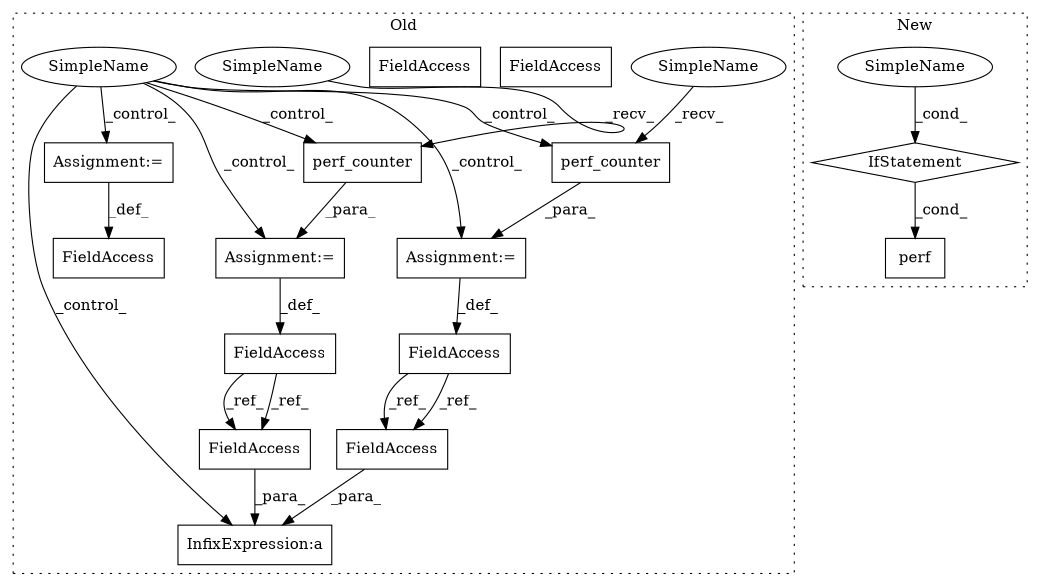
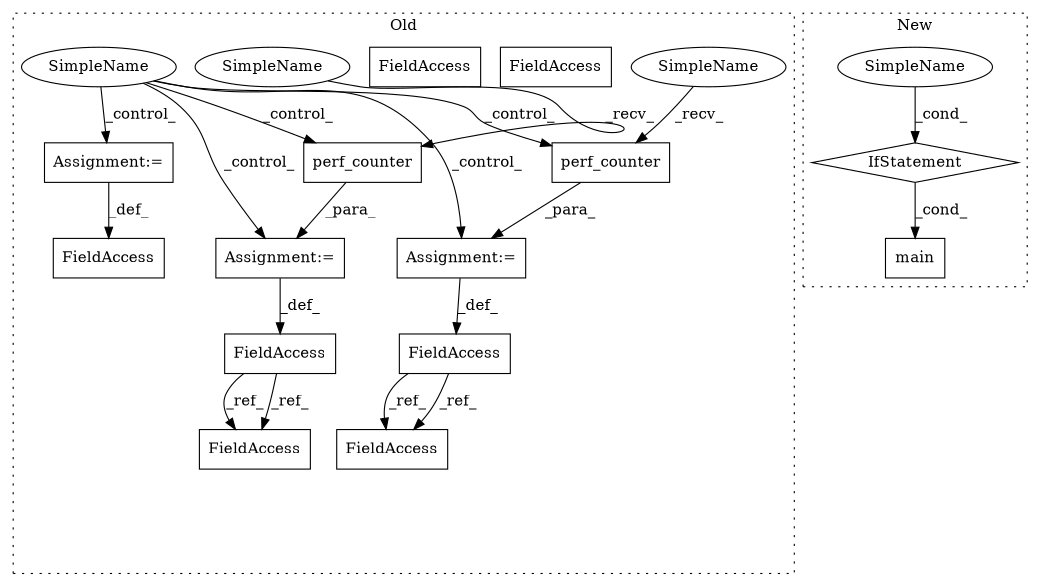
node "perf": label "perf" -> "main"
node "InfixExpression:a": removed
